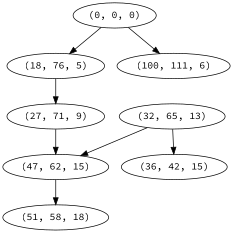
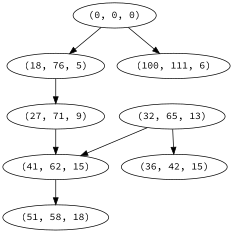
node "(47, 62, 15)": label "(47, 62, 15)" -> "(41, 62, 15)"
